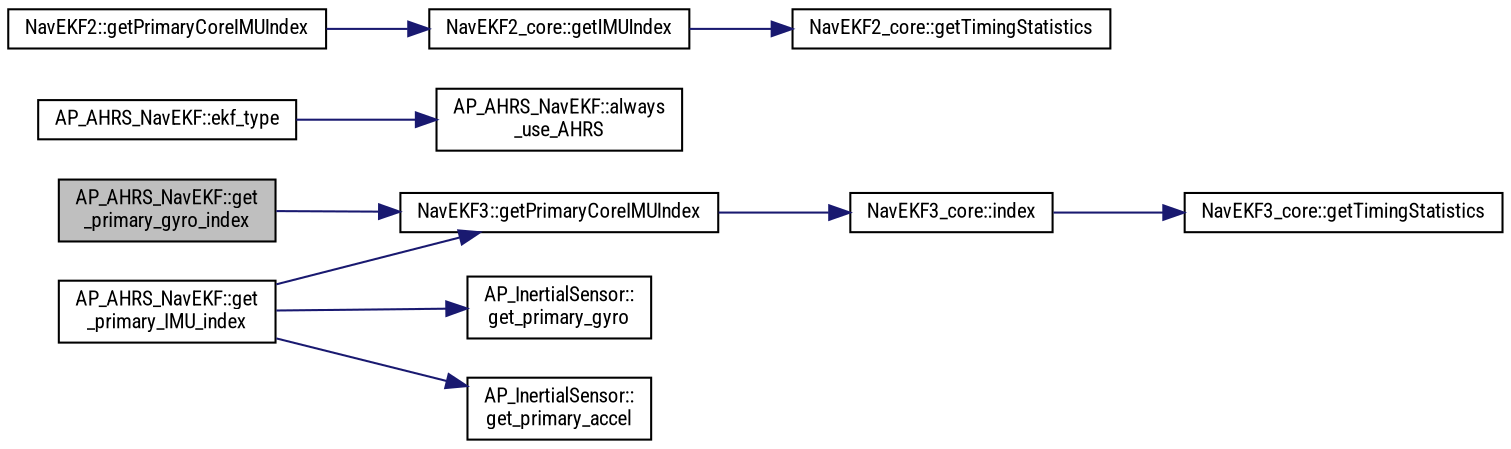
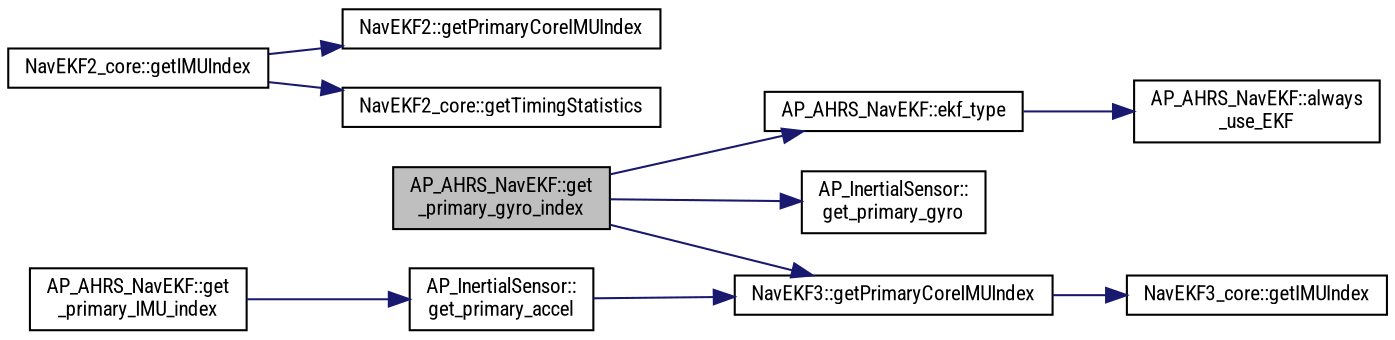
edge "NavEKF2::getPrimaryCoreIMUIndex" -> "NavEKF2_core::getIMUIndex": reversed
node "AP_AHRS_NavEKF::always _use_AHRS": label "AP_AHRS_NavEKF::always _use_AHRS" -> "AP_AHRS_NavEKF::always _use_EKF"
edge "AP_AHRS_NavEKF::get _primary_gyro_index" -> "AP_AHRS_NavEKF::ekf_type": added
node "NavEKF3_core::index": label "NavEKF3_core::index" -> "NavEKF3_core::getIMUIndex"
node "NavEKF3_core::getTimingStatistics": removed
edge "AP_AHRS_NavEKF::get _primary_IMU_index" -> "NavEKF3::getPrimaryCoreIMUIndex": now "AP_InertialSensor:: get_primary_accel" -> "NavEKF3::getPrimaryCoreIMUIndex"
edge "AP_AHRS_NavEKF::get _primary_IMU_index" -> "AP_InertialSensor:: get_primary_gyro": now "AP_AHRS_NavEKF::get _primary_gyro_index" -> "AP_InertialSensor:: get_primary_gyro"
